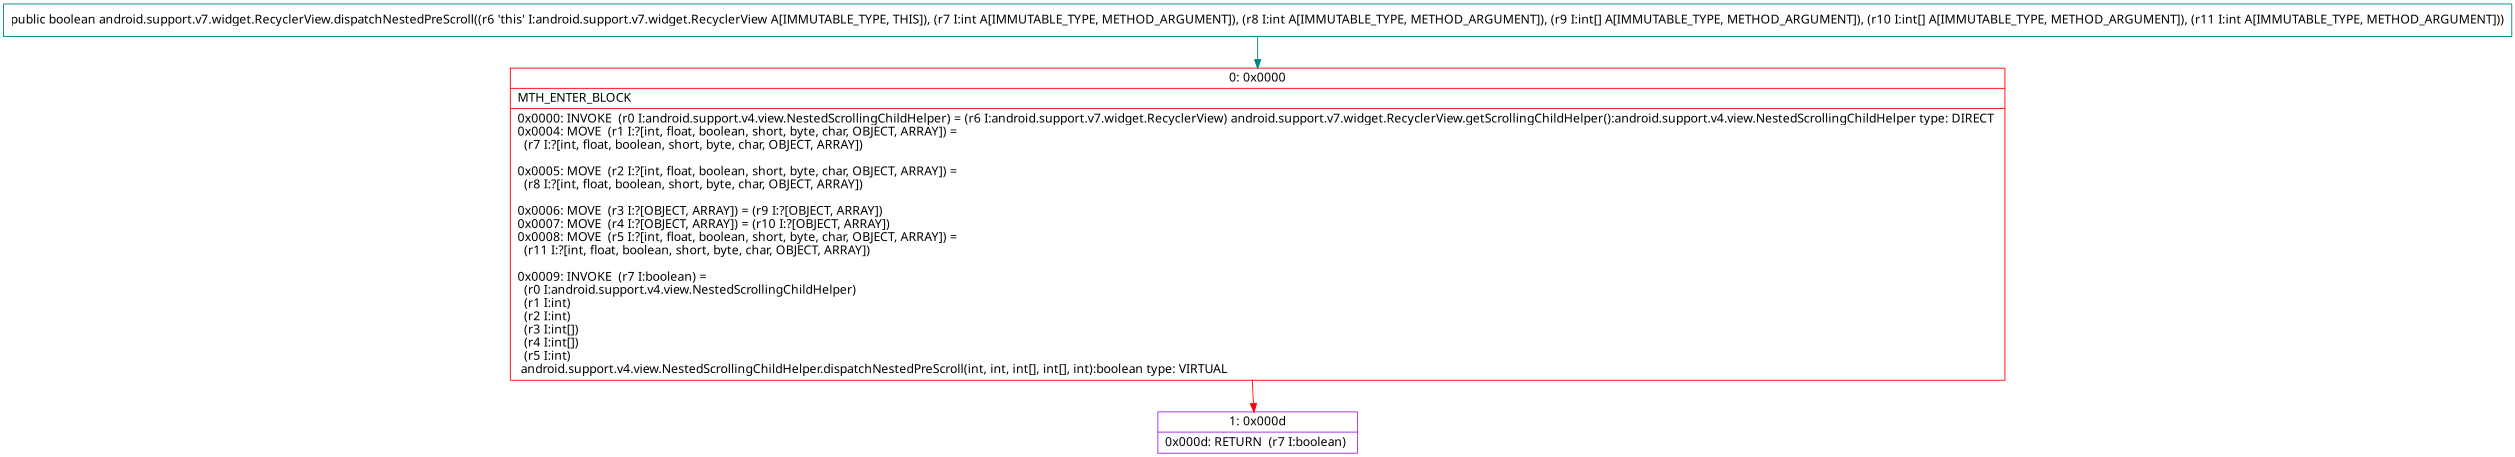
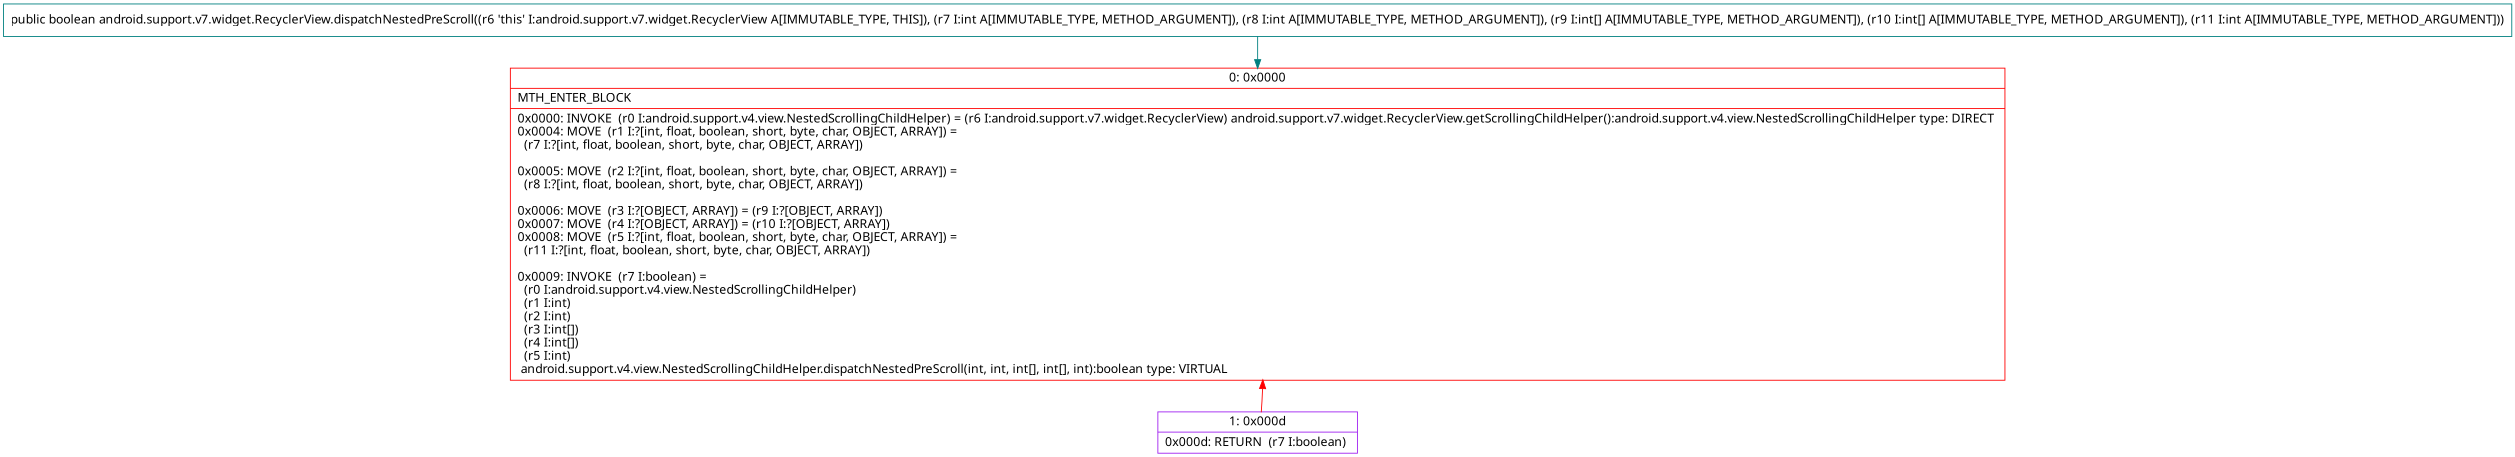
edge "0: 0x0000" -> "1: 0x000d": reversed
